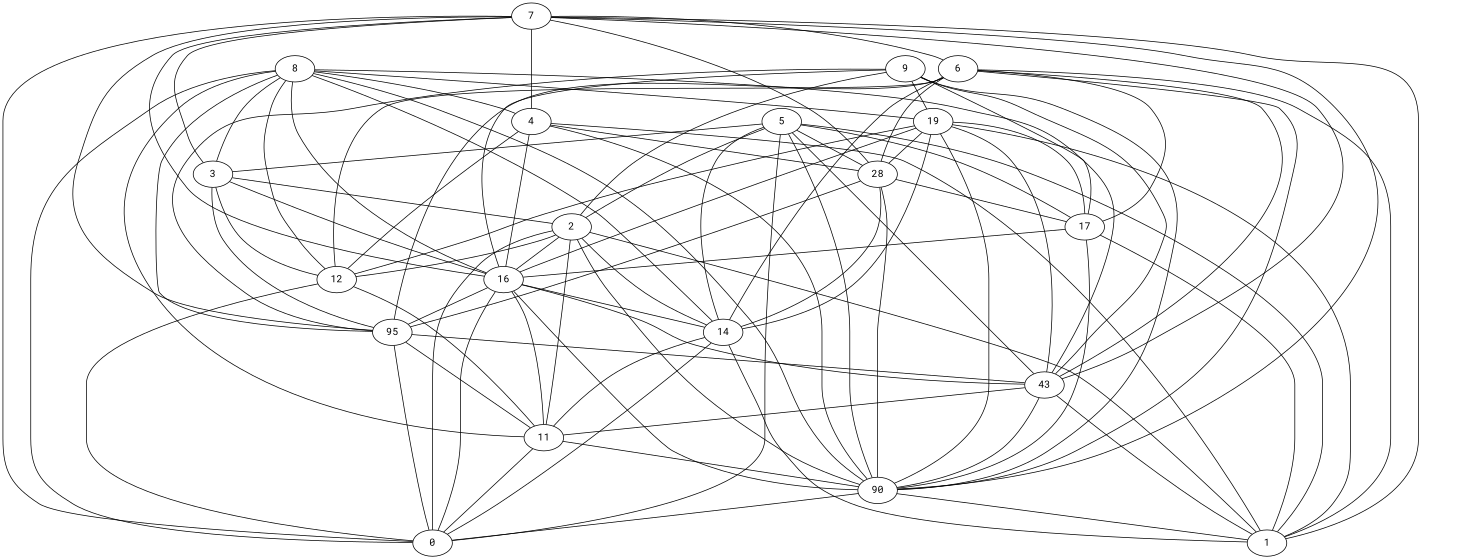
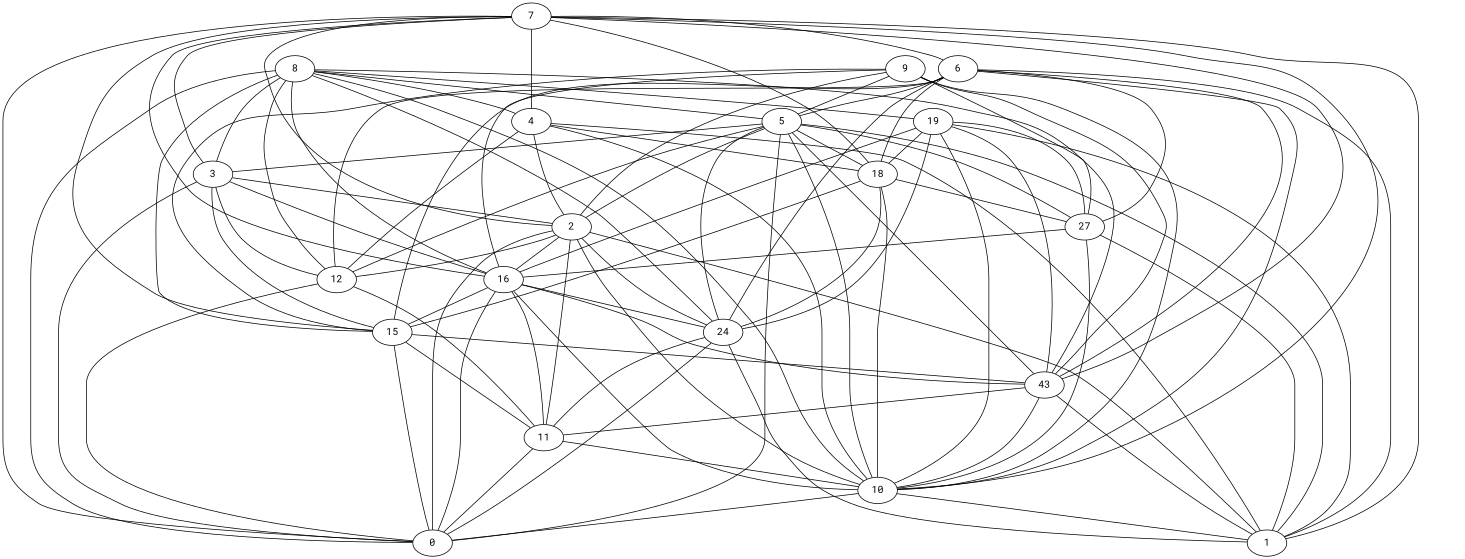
edge "9" -- "19": now "9" -- "5"
edge "6" -- "5": added
edge "7" -- "2": added
node "28": label "28" -> "18"
edge "19" -- "12": now "5" -- "12"
edge "4" -- "16": now "4" -- "2"
node "17": label "17" -> "27"
edge "8" -- "11": now "8" -- "5"
node "95": label "95" -> "15"
node "14": label "14" -> "24"
edge "3" -- "0": added
node "90": label "90" -> "10"
